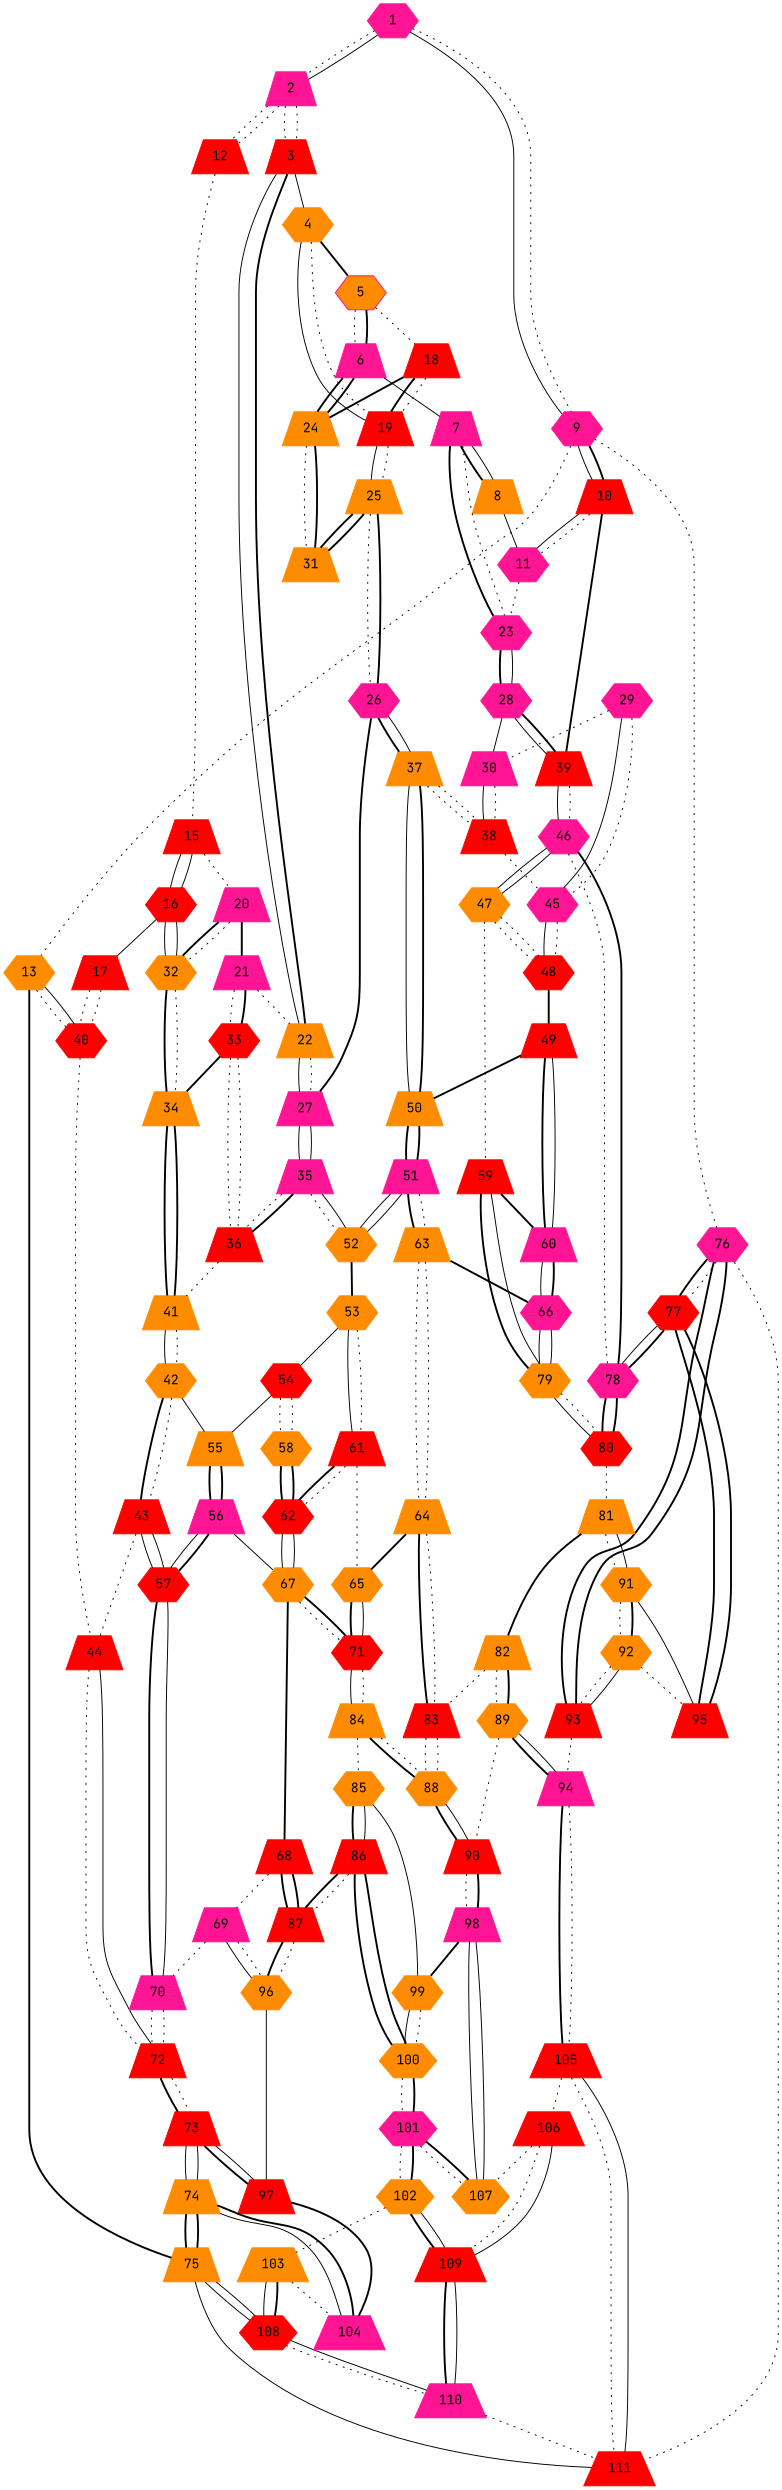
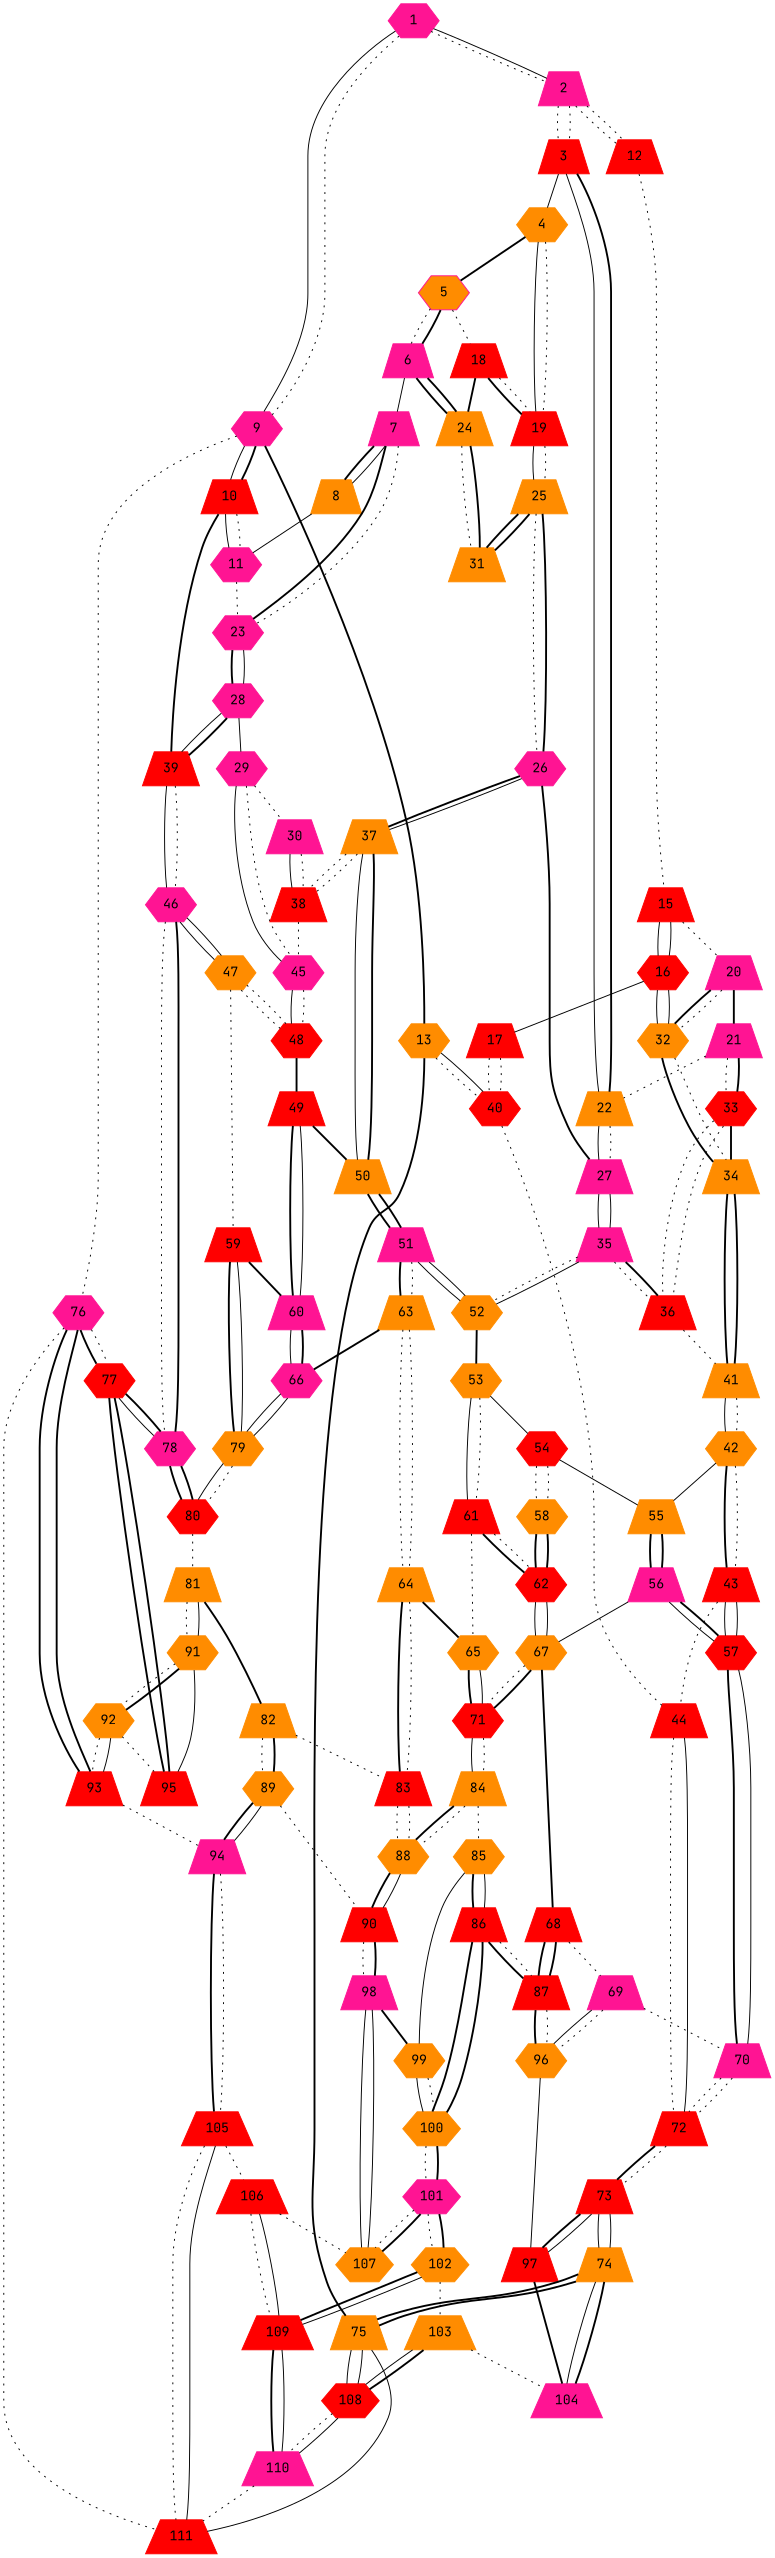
edge "9" -- "13": style dotted -> bold
edge "28" -- "30": now "28" -- "29"
